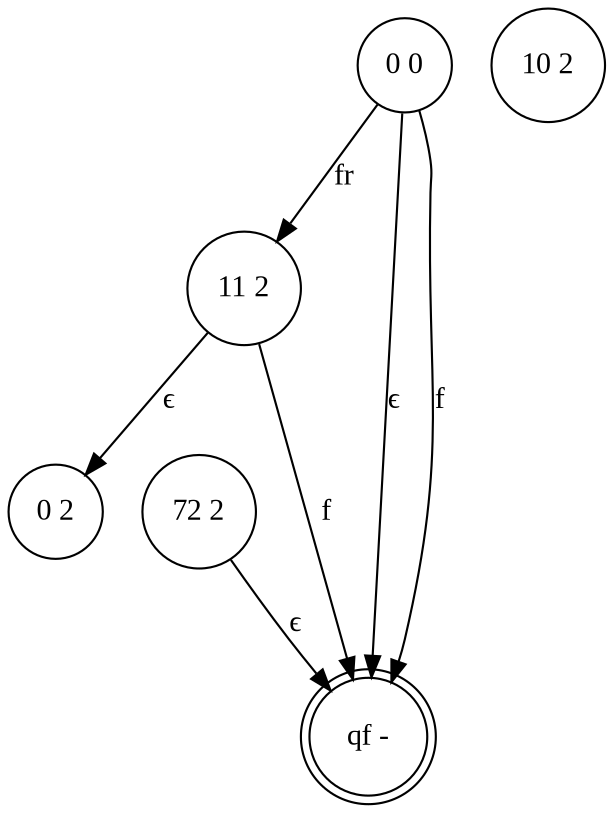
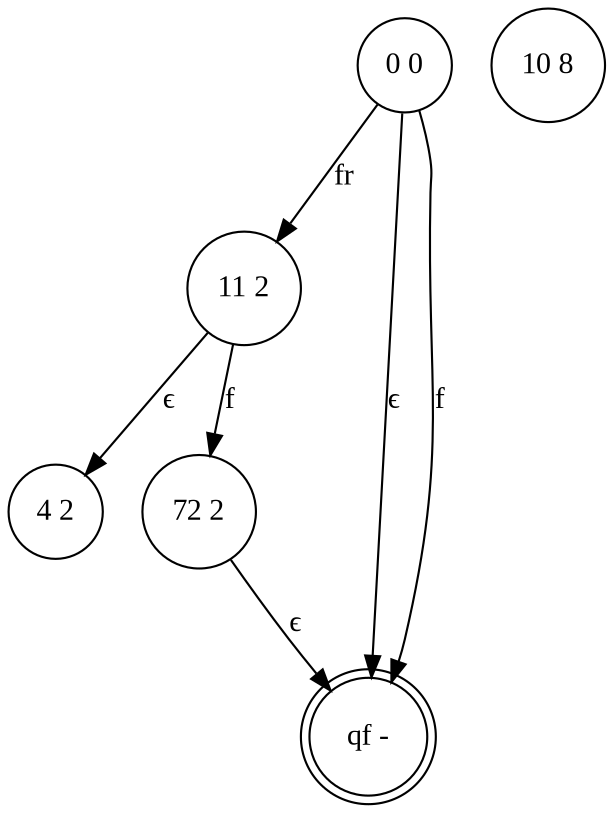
node "10 2": label "10 2" -> "10 8"
edge "11 2" -> "qf -": now "11 2" -> "72 2"
node "0 2": label "0 2" -> "4 2"
